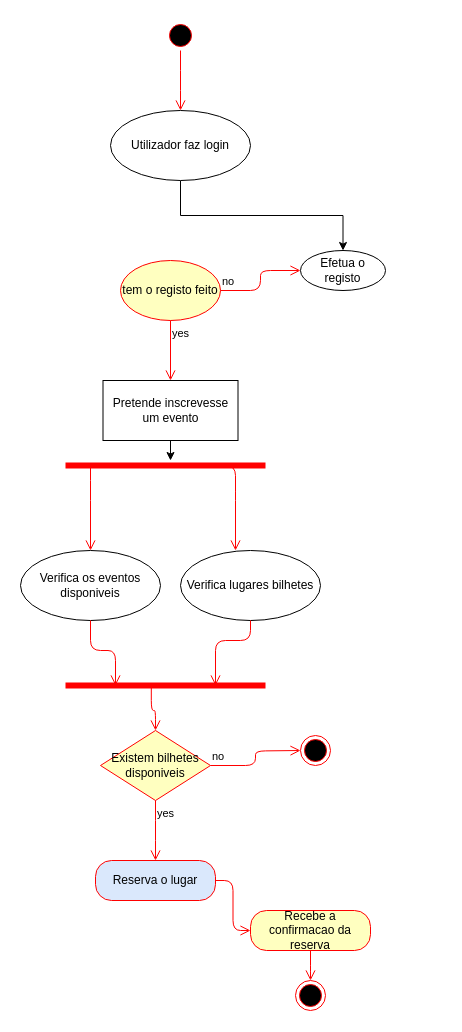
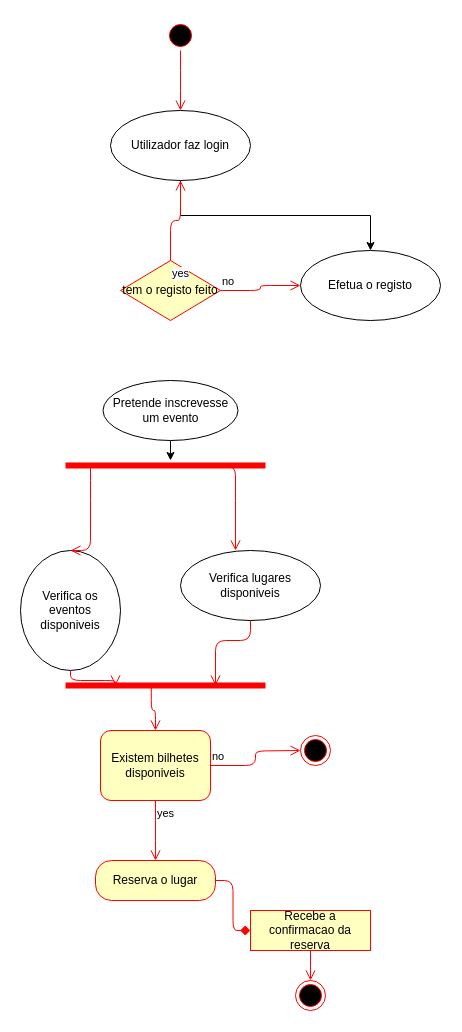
node "Efetua o registo": size 85x40 -> 140x70
node "tem o registo feito": shape ellipse -> diamond
edge "tem o registo feito" -> "Pretende inscrevesse um evento": now "tem o registo feito" -> "Utilizador faz login"
node "Pretende inscrevesse um evento": shape rectangle -> ellipse
node "Verifica os eventos disponiveis": size 140x70 -> 100x120
node "Verifica lugares bilhetes": label "Verifica lugares bilhetes" -> "Verifica lugares disponiveis"
node "Existem bilhetes disponiveis": shape diamond -> rounded rectangle
node "Reserva o lugar": fillcolor #dae8fc -> #ffffc0
edge "Reserva o lugar" -> "Recebe a confirmacao da reserva": arrowhead open -> diamond
node "Recebe a confirmacao da reserva": shape rounded rectangle -> rectangle
